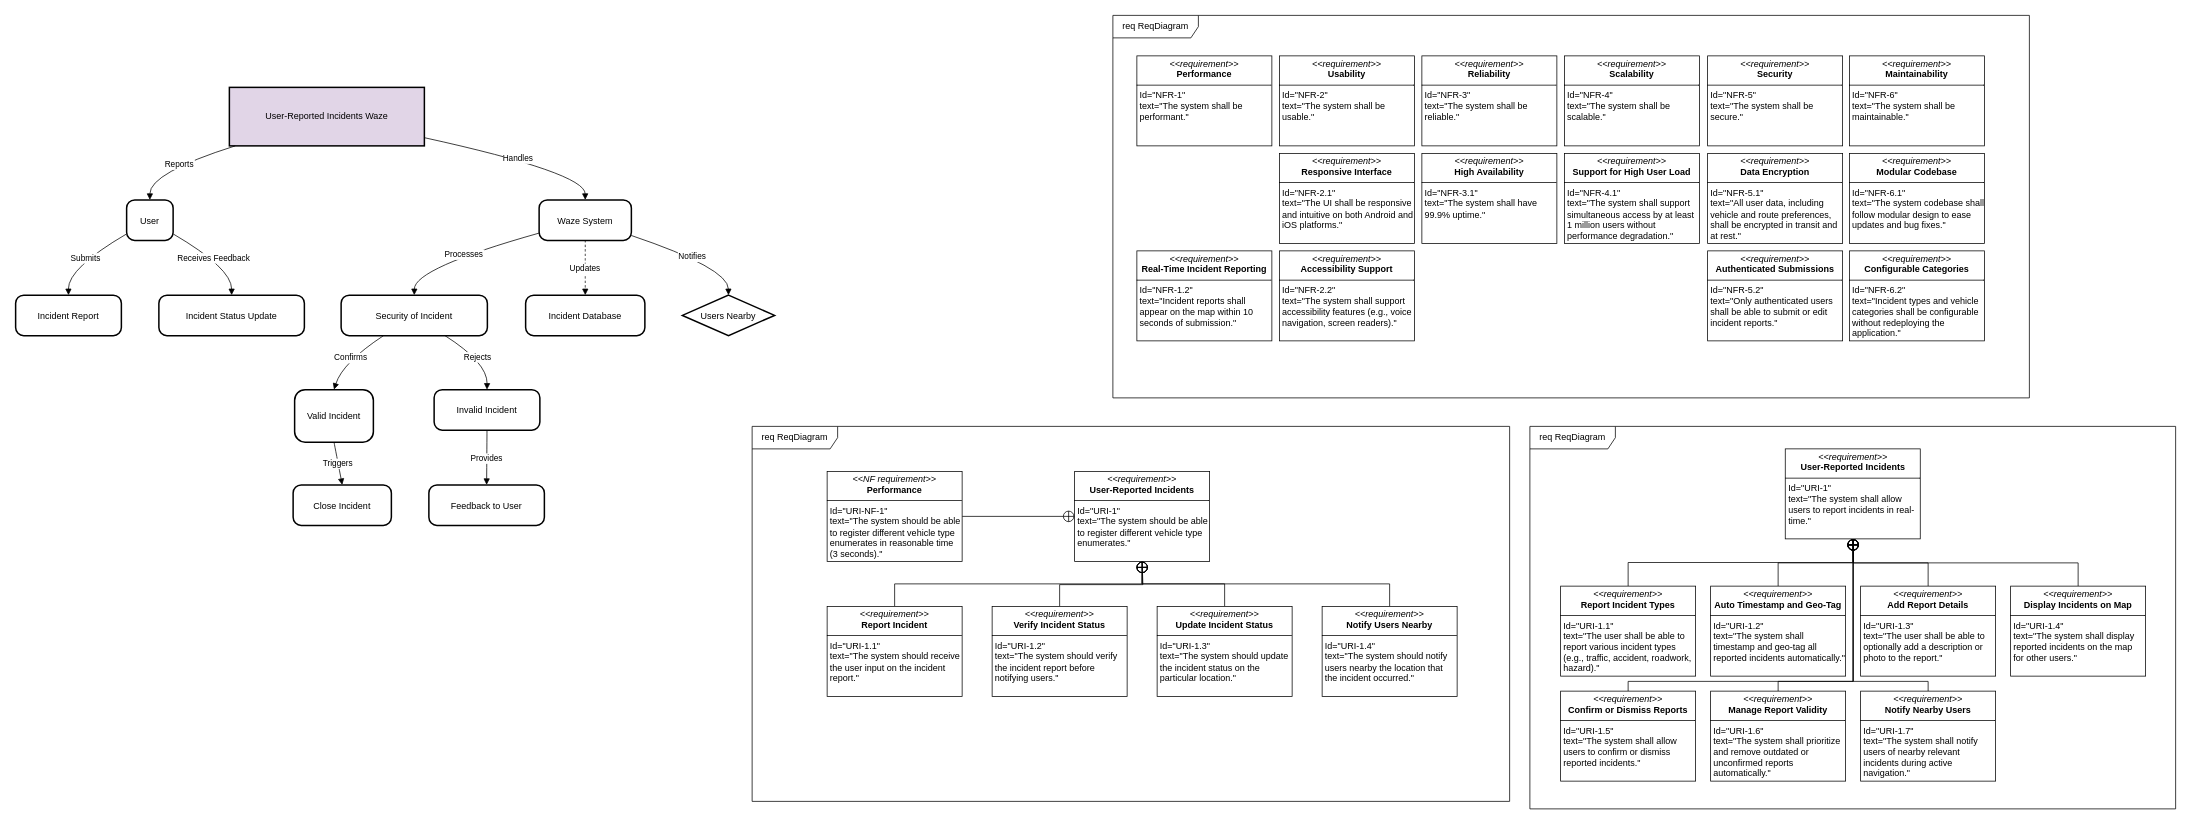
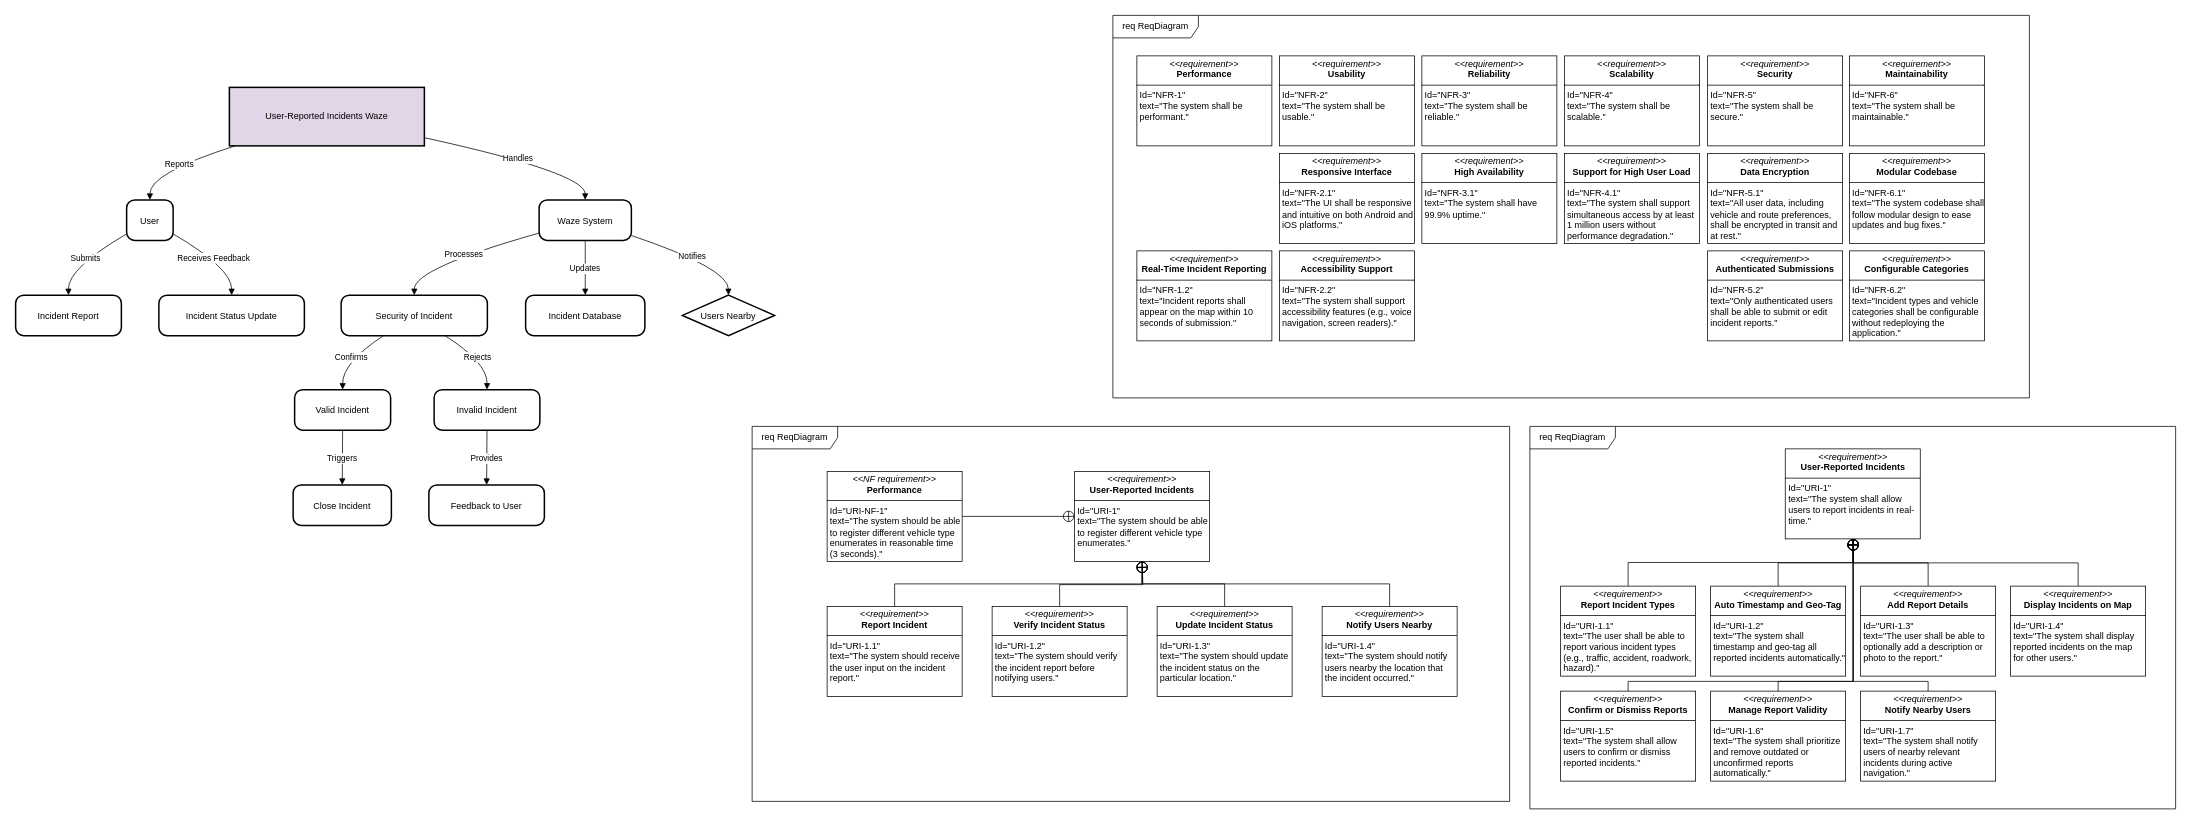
edge "Waze System" -> "Incident Database": style dashed -> solid
node "Valid Incident": size 79x53 -> 96x41
